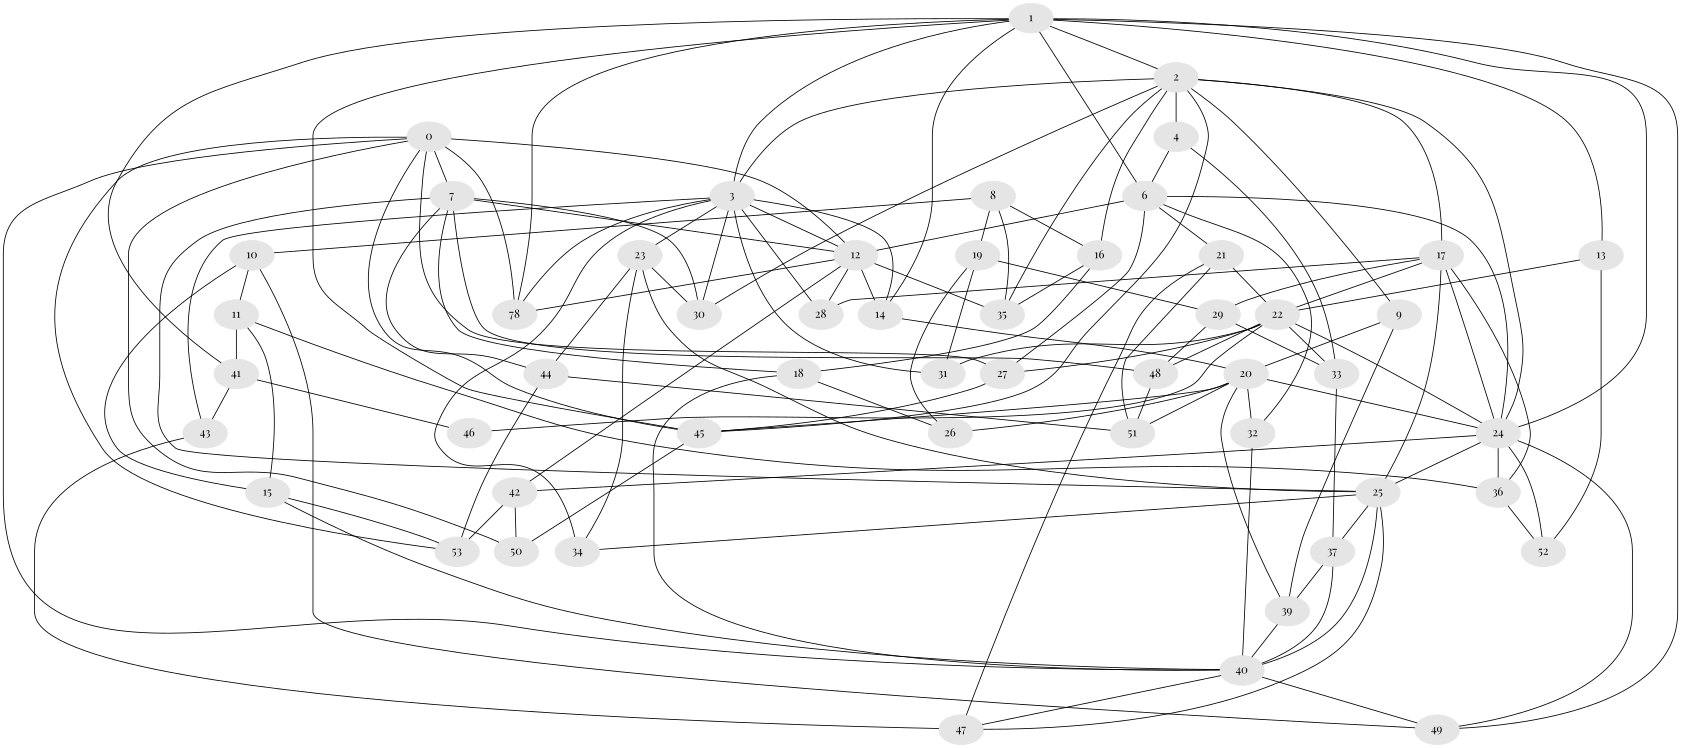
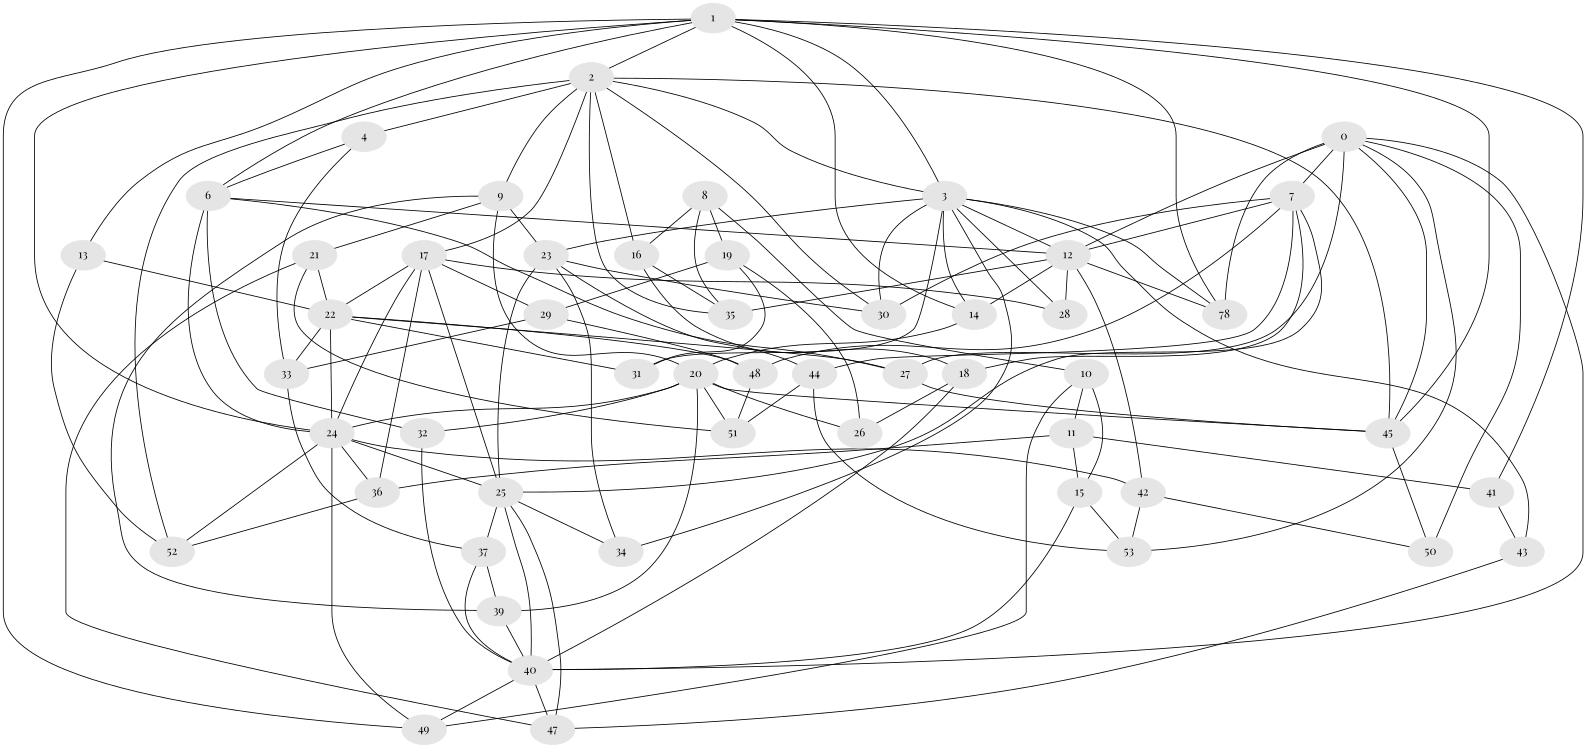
edge "2" -- "24": now "2" -- "52"
edge "9" -- "23": added
edge "6" -- "21": now "9" -- "21"
node "46": removed
